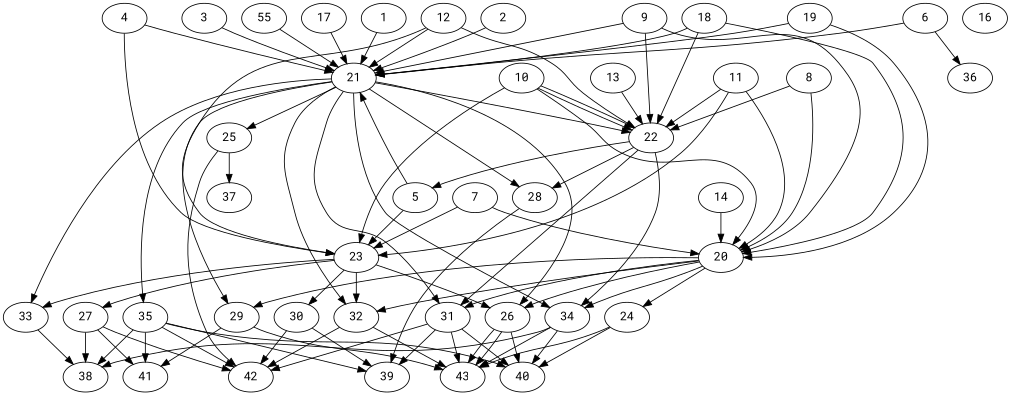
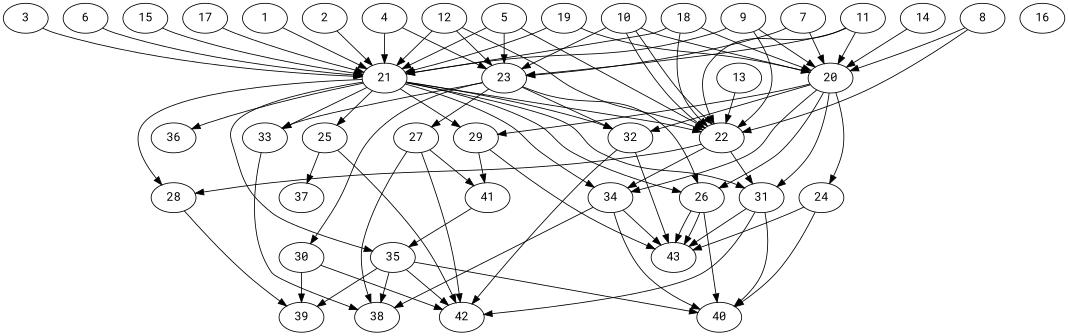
node "55": label "55" -> "15"
edge "6" -> "36": now "21" -> "36"
edge "22" -> "5": reversed
edge "35" -> "41": reversed
edge "31" -> "39": removed
